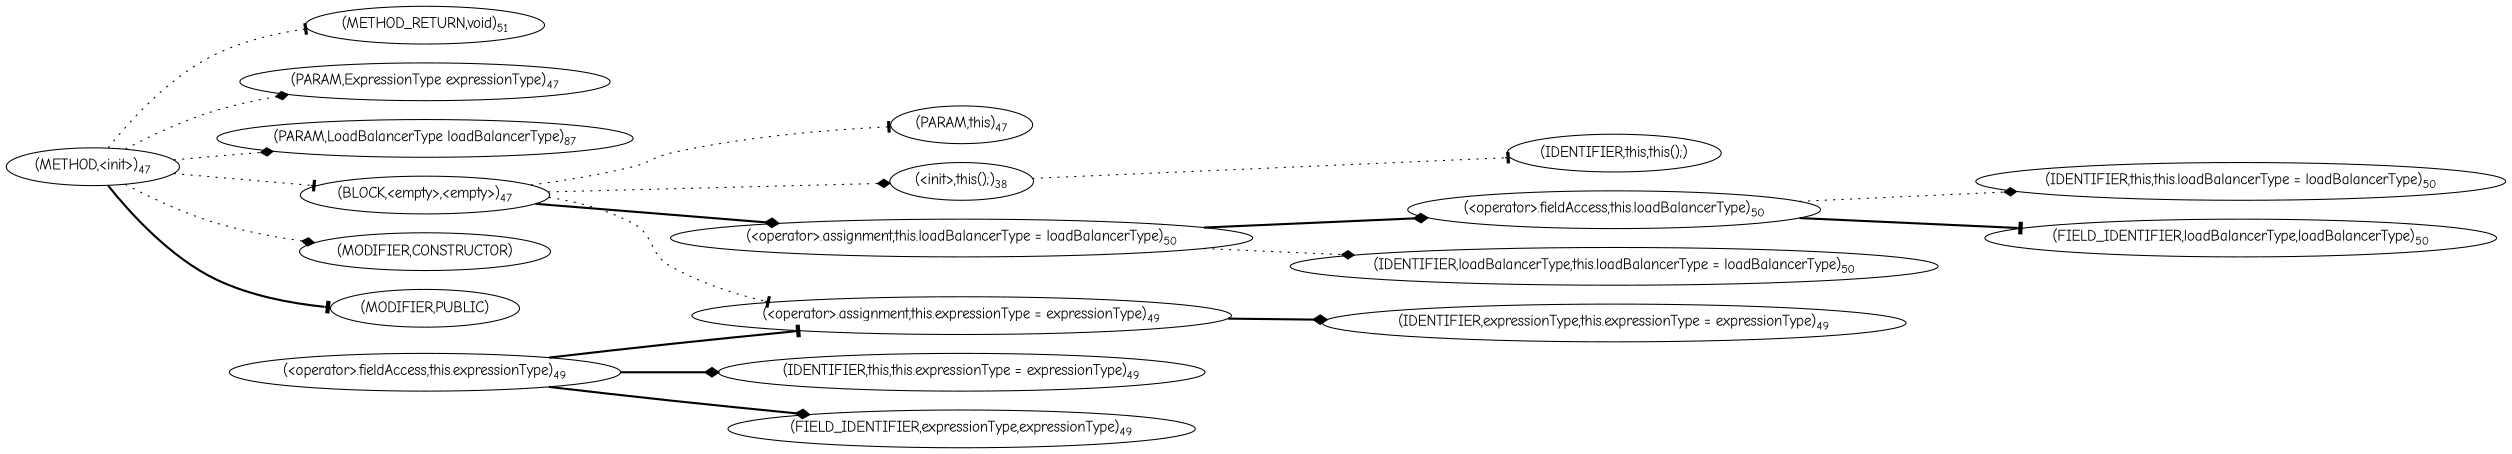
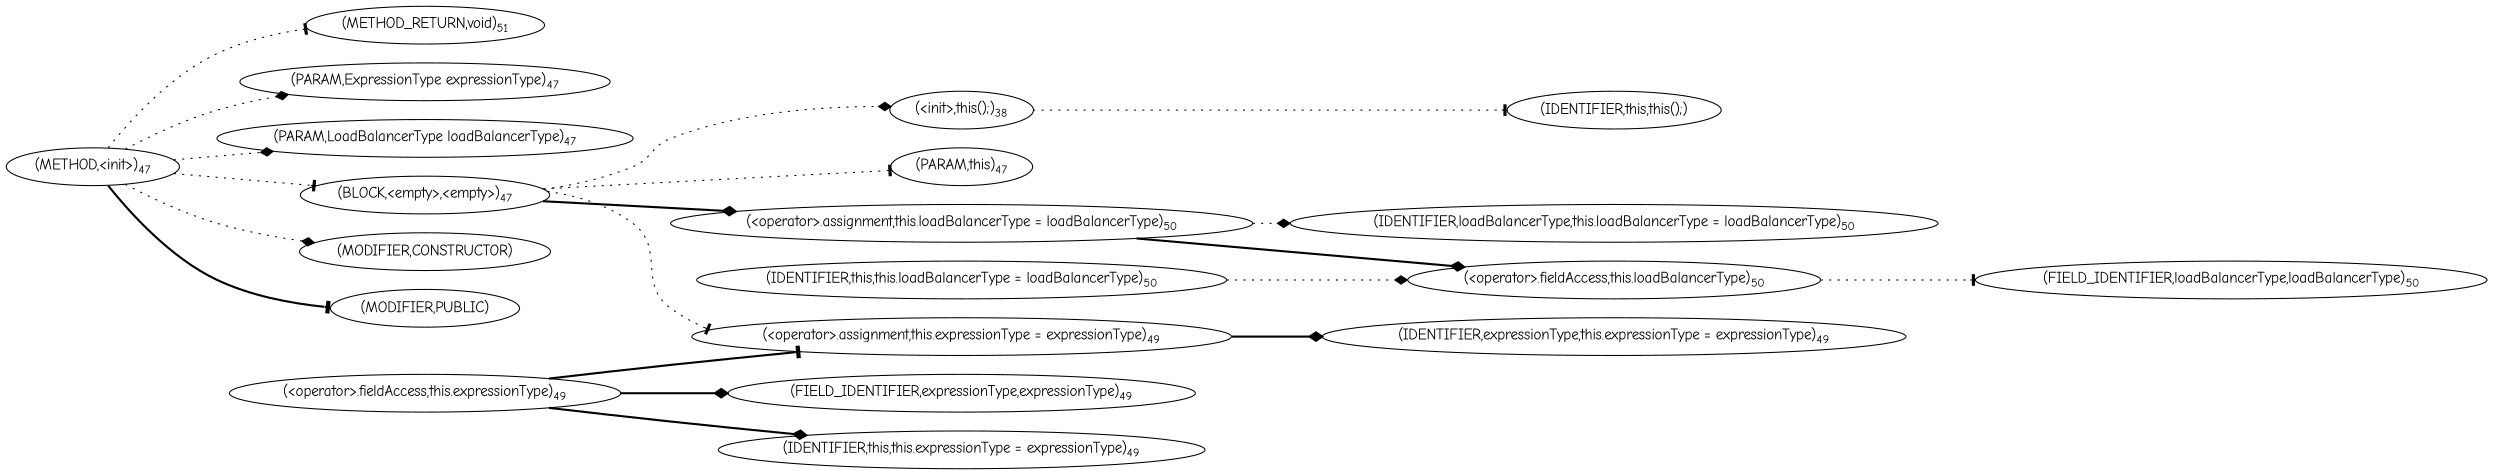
node "(PARAM,LoadBalancerType loadBalancerType)": text "87" -> "47"
edge "(<operator>.fieldAccess,this.loadBalancerType)" -> "(IDENTIFIER,this,this.loadBalancerType = loadBalancerType)": reversed
edge "(<operator>.fieldAccess,this.loadBalancerType)" -> "(FIELD_IDENTIFIER,loadBalancerType,loadBalancerType)": style bold -> dotted
